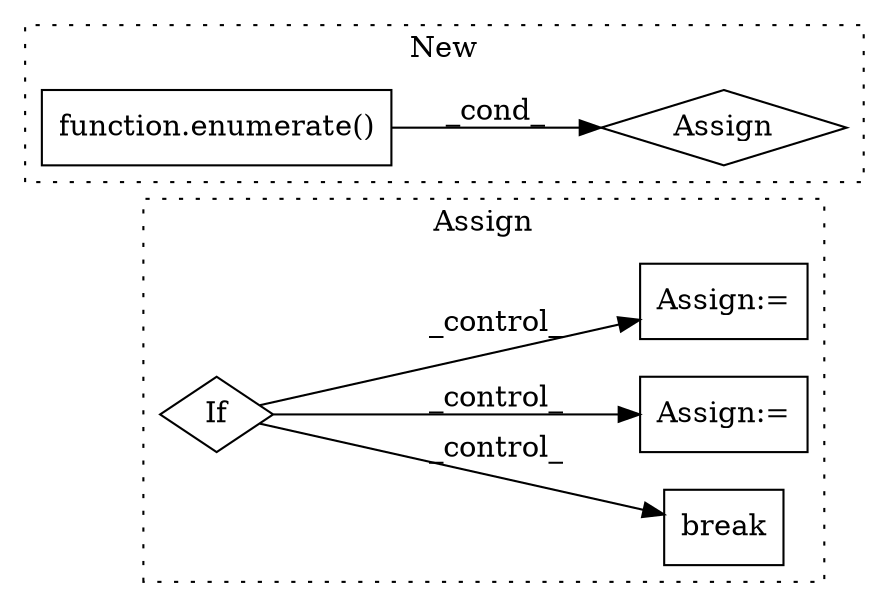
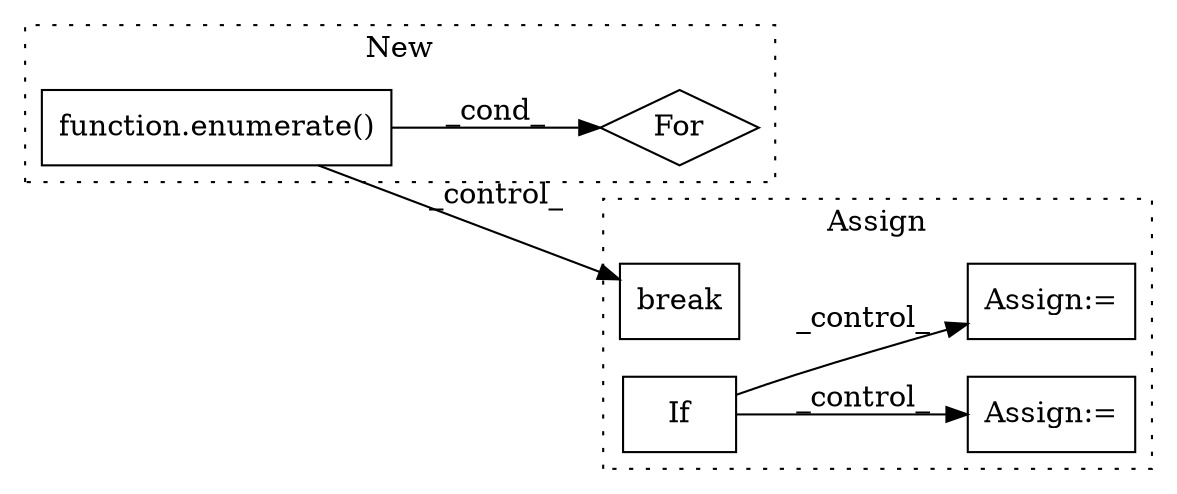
node "Assign": label "Assign" -> "For"
node "If": shape diamond -> box
edge "If" -> "break": now "function.enumerate()" -> "break"
